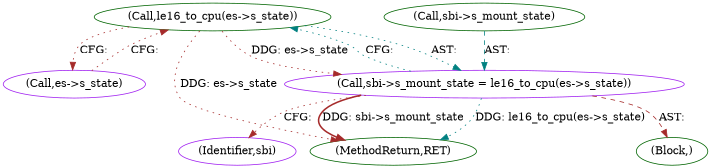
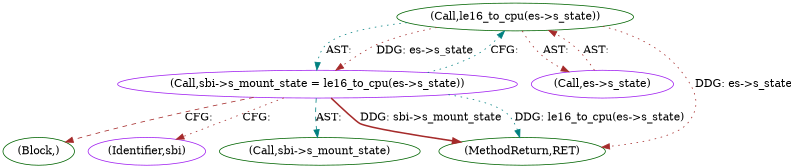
edge "(Call,sbi->s_mount_state)" -> "(Call,sbi->s_mount_state = le16_to_cpu(es->s_state))": reversed
edge "(Call,le16_to_cpu(es->s_state))" -> "(Call,es->s_state)": label "CFG: " -> "AST: "
edge "(Call,es->s_state)" -> "(Call,le16_to_cpu(es->s_state))": label "CFG: " -> "AST: "
edge "(Call,sbi->s_mount_state = le16_to_cpu(es->s_state))" -> "(Block,)": label "AST: " -> "CFG: "
